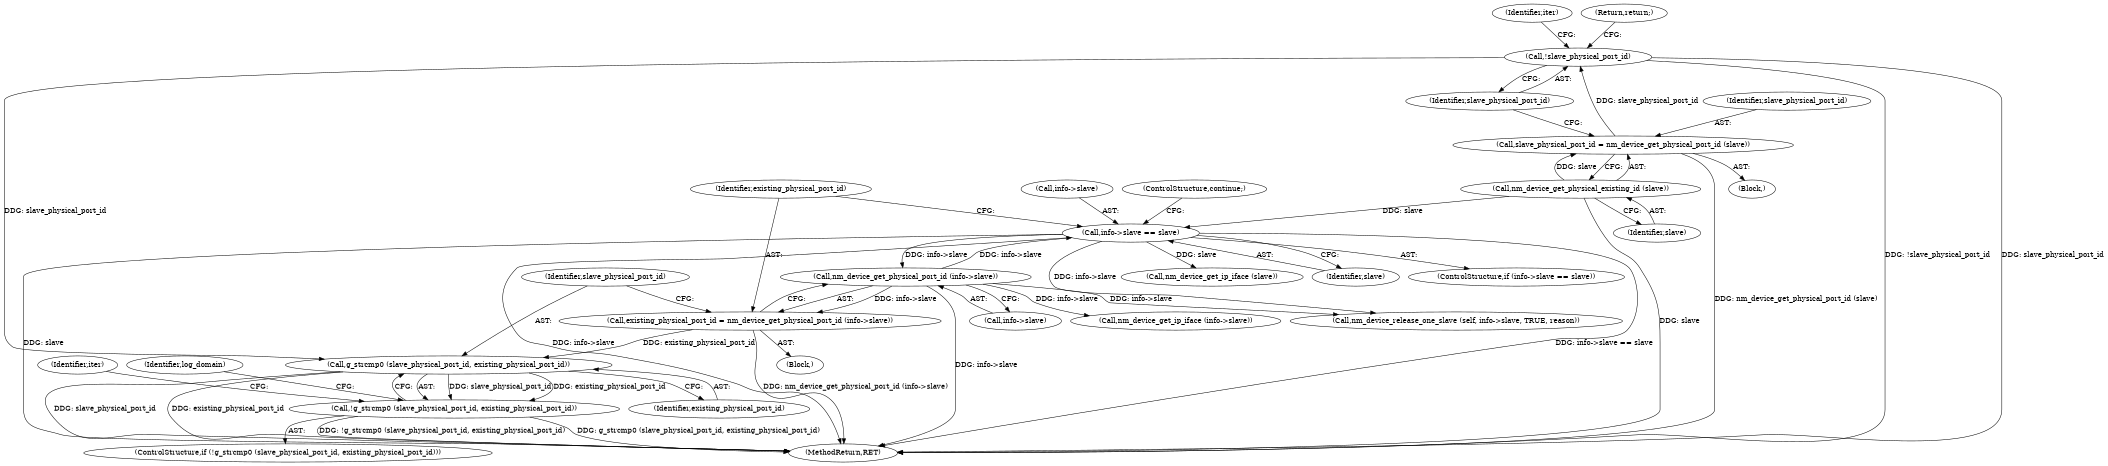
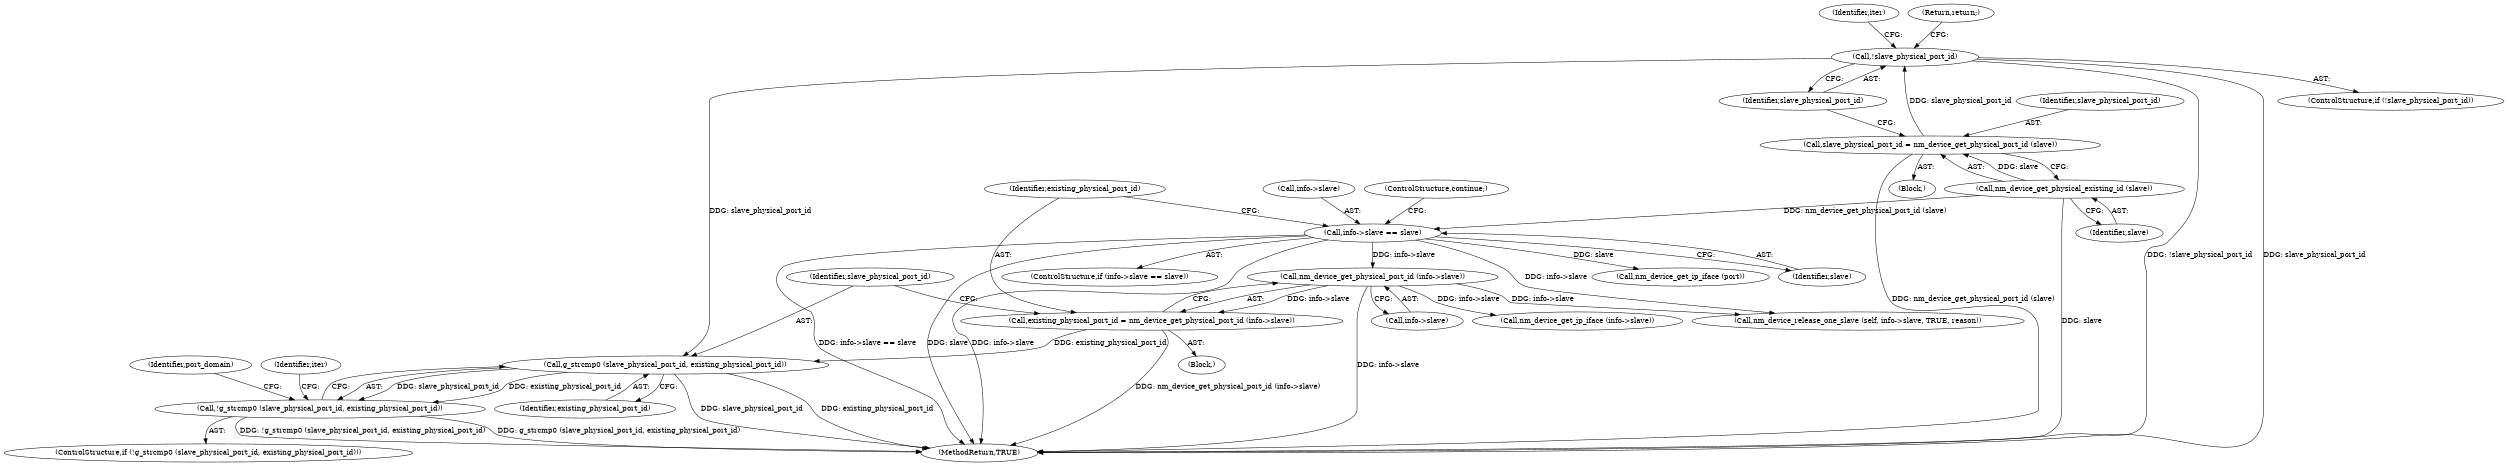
node "(ControlStructure,if (!slave_physical_port_id))": added
edge "(Call,nm_device_get_physical_existing_id (slave))" -> "(Call,info->slave == slave)": label "DDG: slave" -> "DDG: nm_device_get_physical_port_id (slave)"
edge "(Call,nm_device_get_physical_port_id (info->slave))" -> "(Call,info->slave == slave)": removed, label "DDG: info->slave"
node "(Call,nm_device_get_ip_iface (slave))": label "(Call,nm_device_get_ip_iface (slave))" -> "(Call,nm_device_get_ip_iface (port))"
node "(Identifier,log_domain)": label "(Identifier,log_domain)" -> "(Identifier,port_domain)"
node "(MethodReturn,RET)": label "(MethodReturn,RET)" -> "(MethodReturn,TRUE)"
